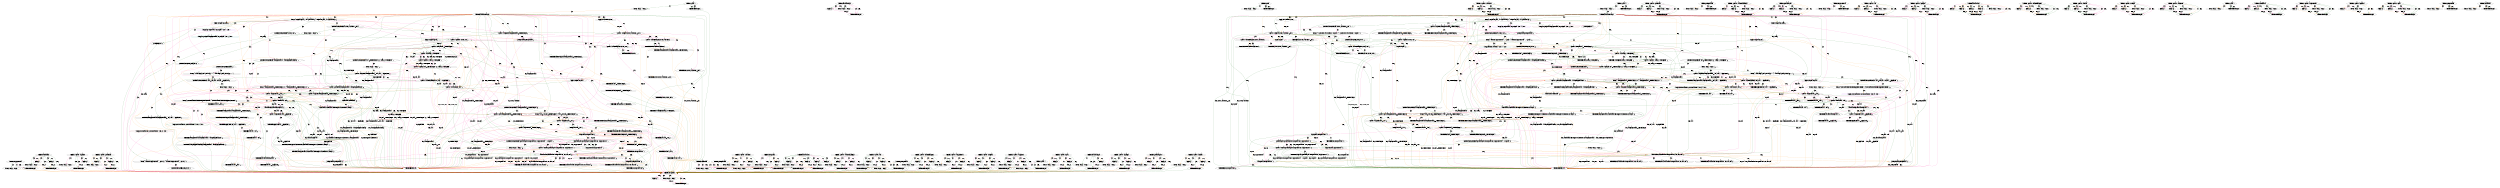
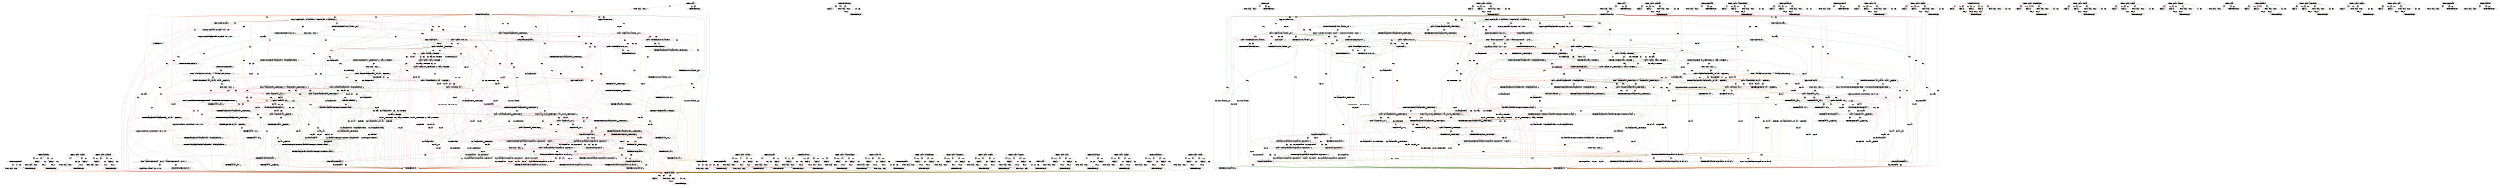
node "<(LOCAL,leave_mm : leave_mm)<SUB>13</SUB>>": added
